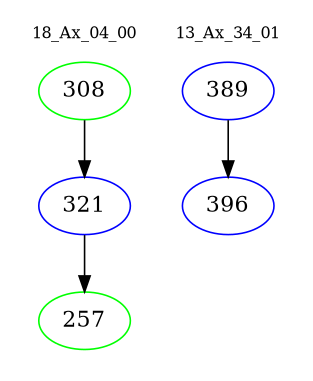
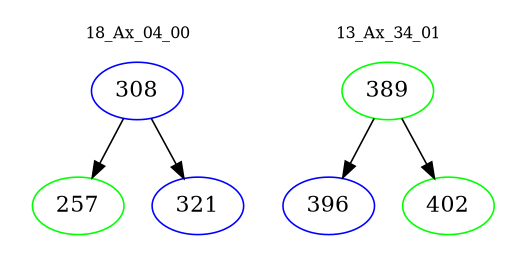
node "308": color green -> blue
node "389": color blue -> green
node "402": added
edge "321" -> "257": now "308" -> "257"
